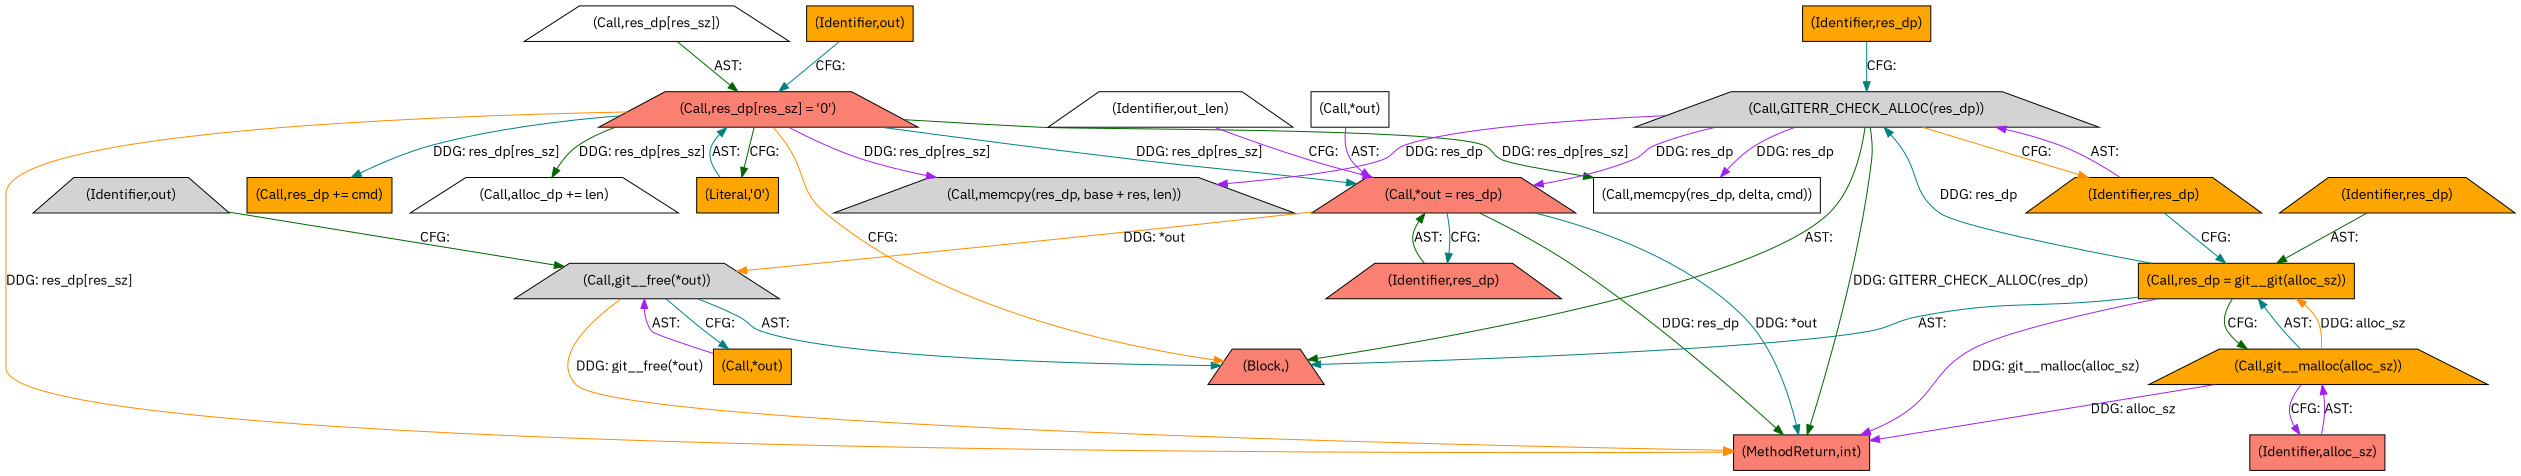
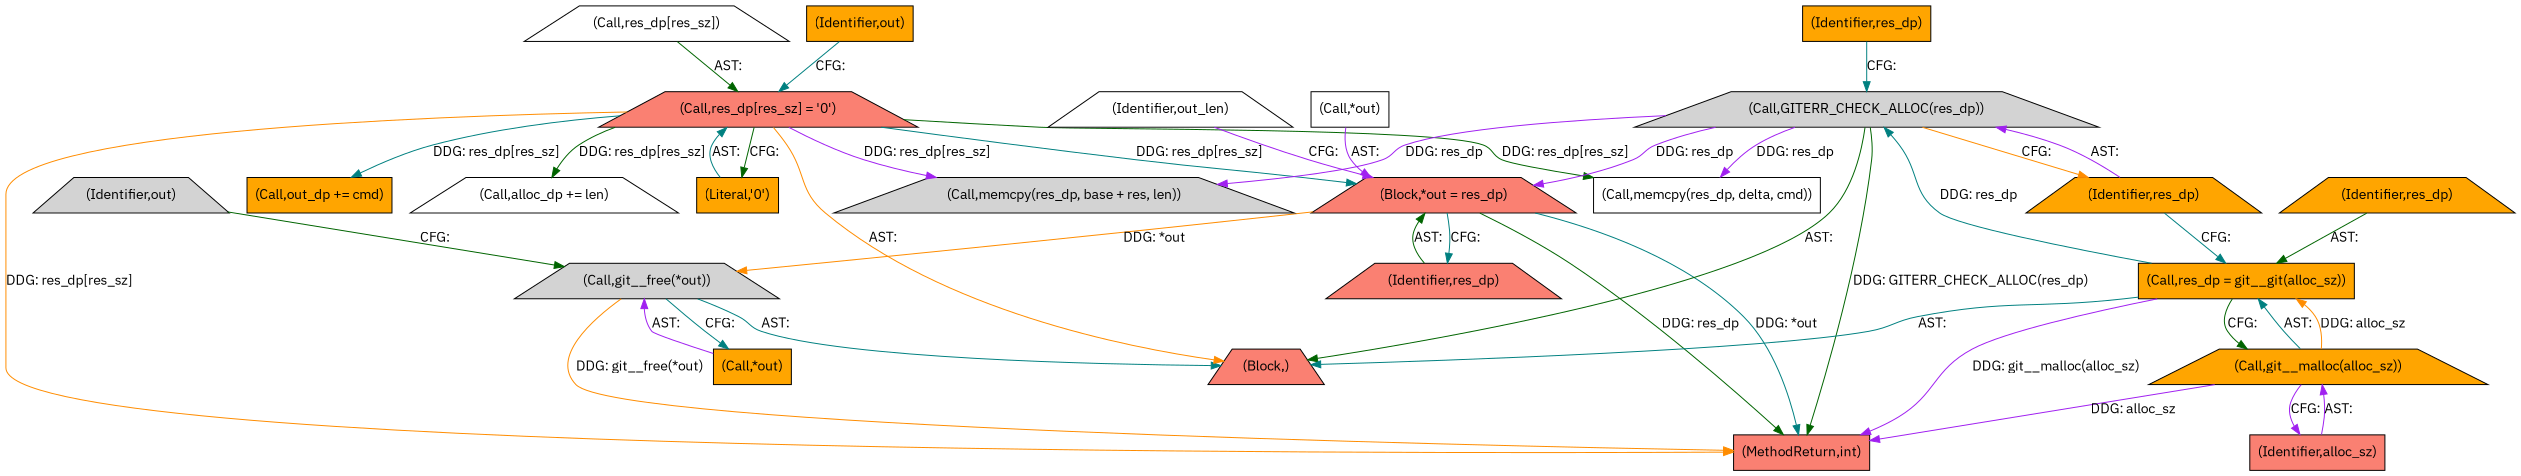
node "(Call,res_dp += cmd)": label "(Call,res_dp += cmd)" -> "(Call,out_dp += cmd)"
node "(Call,*out = res_dp)": label "(Call,*out = res_dp)" -> "(Block,*out = res_dp)"
edge "(Call,res_dp[res_sz] = '0')" -> "(Block,)": label "CFG: " -> "AST: "
